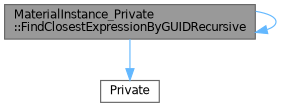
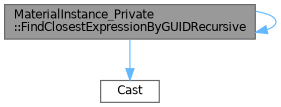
node "Private": label "Private" -> "Cast"
